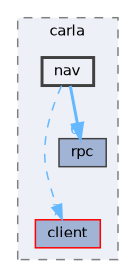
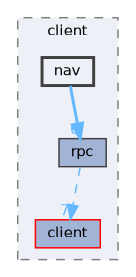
cluster "carla": label "carla" -> "client"
edge "nav" -> "client": now "rpc" -> "client"
